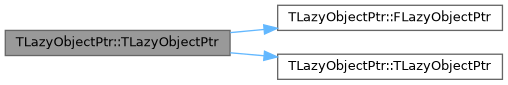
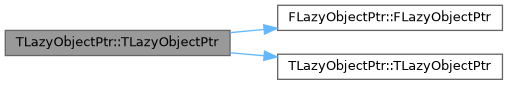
node "TLazyObjectPtr::FLazyObjectPtr": label "TLazyObjectPtr::FLazyObjectPtr" -> "FLazyObjectPtr::FLazyObjectPtr"
